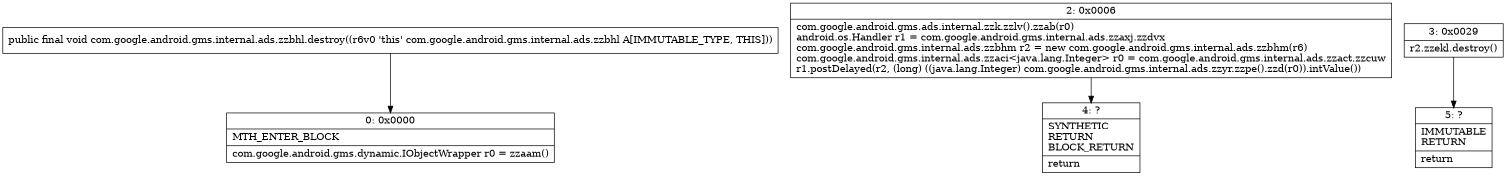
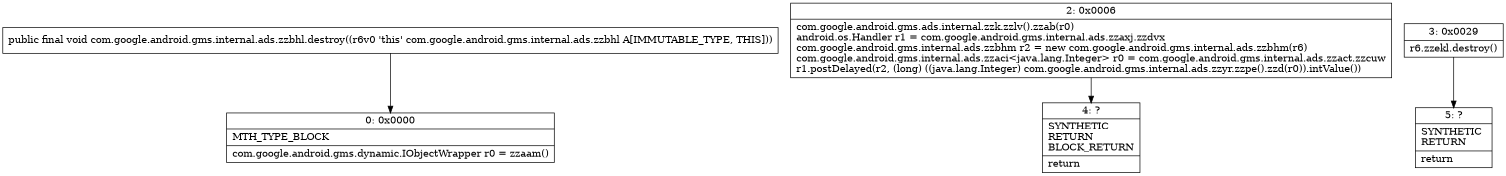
node "3: 0x0029": text "r2.zzekl.destroy()" -> "r6.zzekl.destroy()"
node "5: ?": text "IMMUTABLE" -> "SYNTHETIC"
node "0: 0x0000": text "MTH_ENTER_BLOCK" -> "MTH_TYPE_BLOCK"
